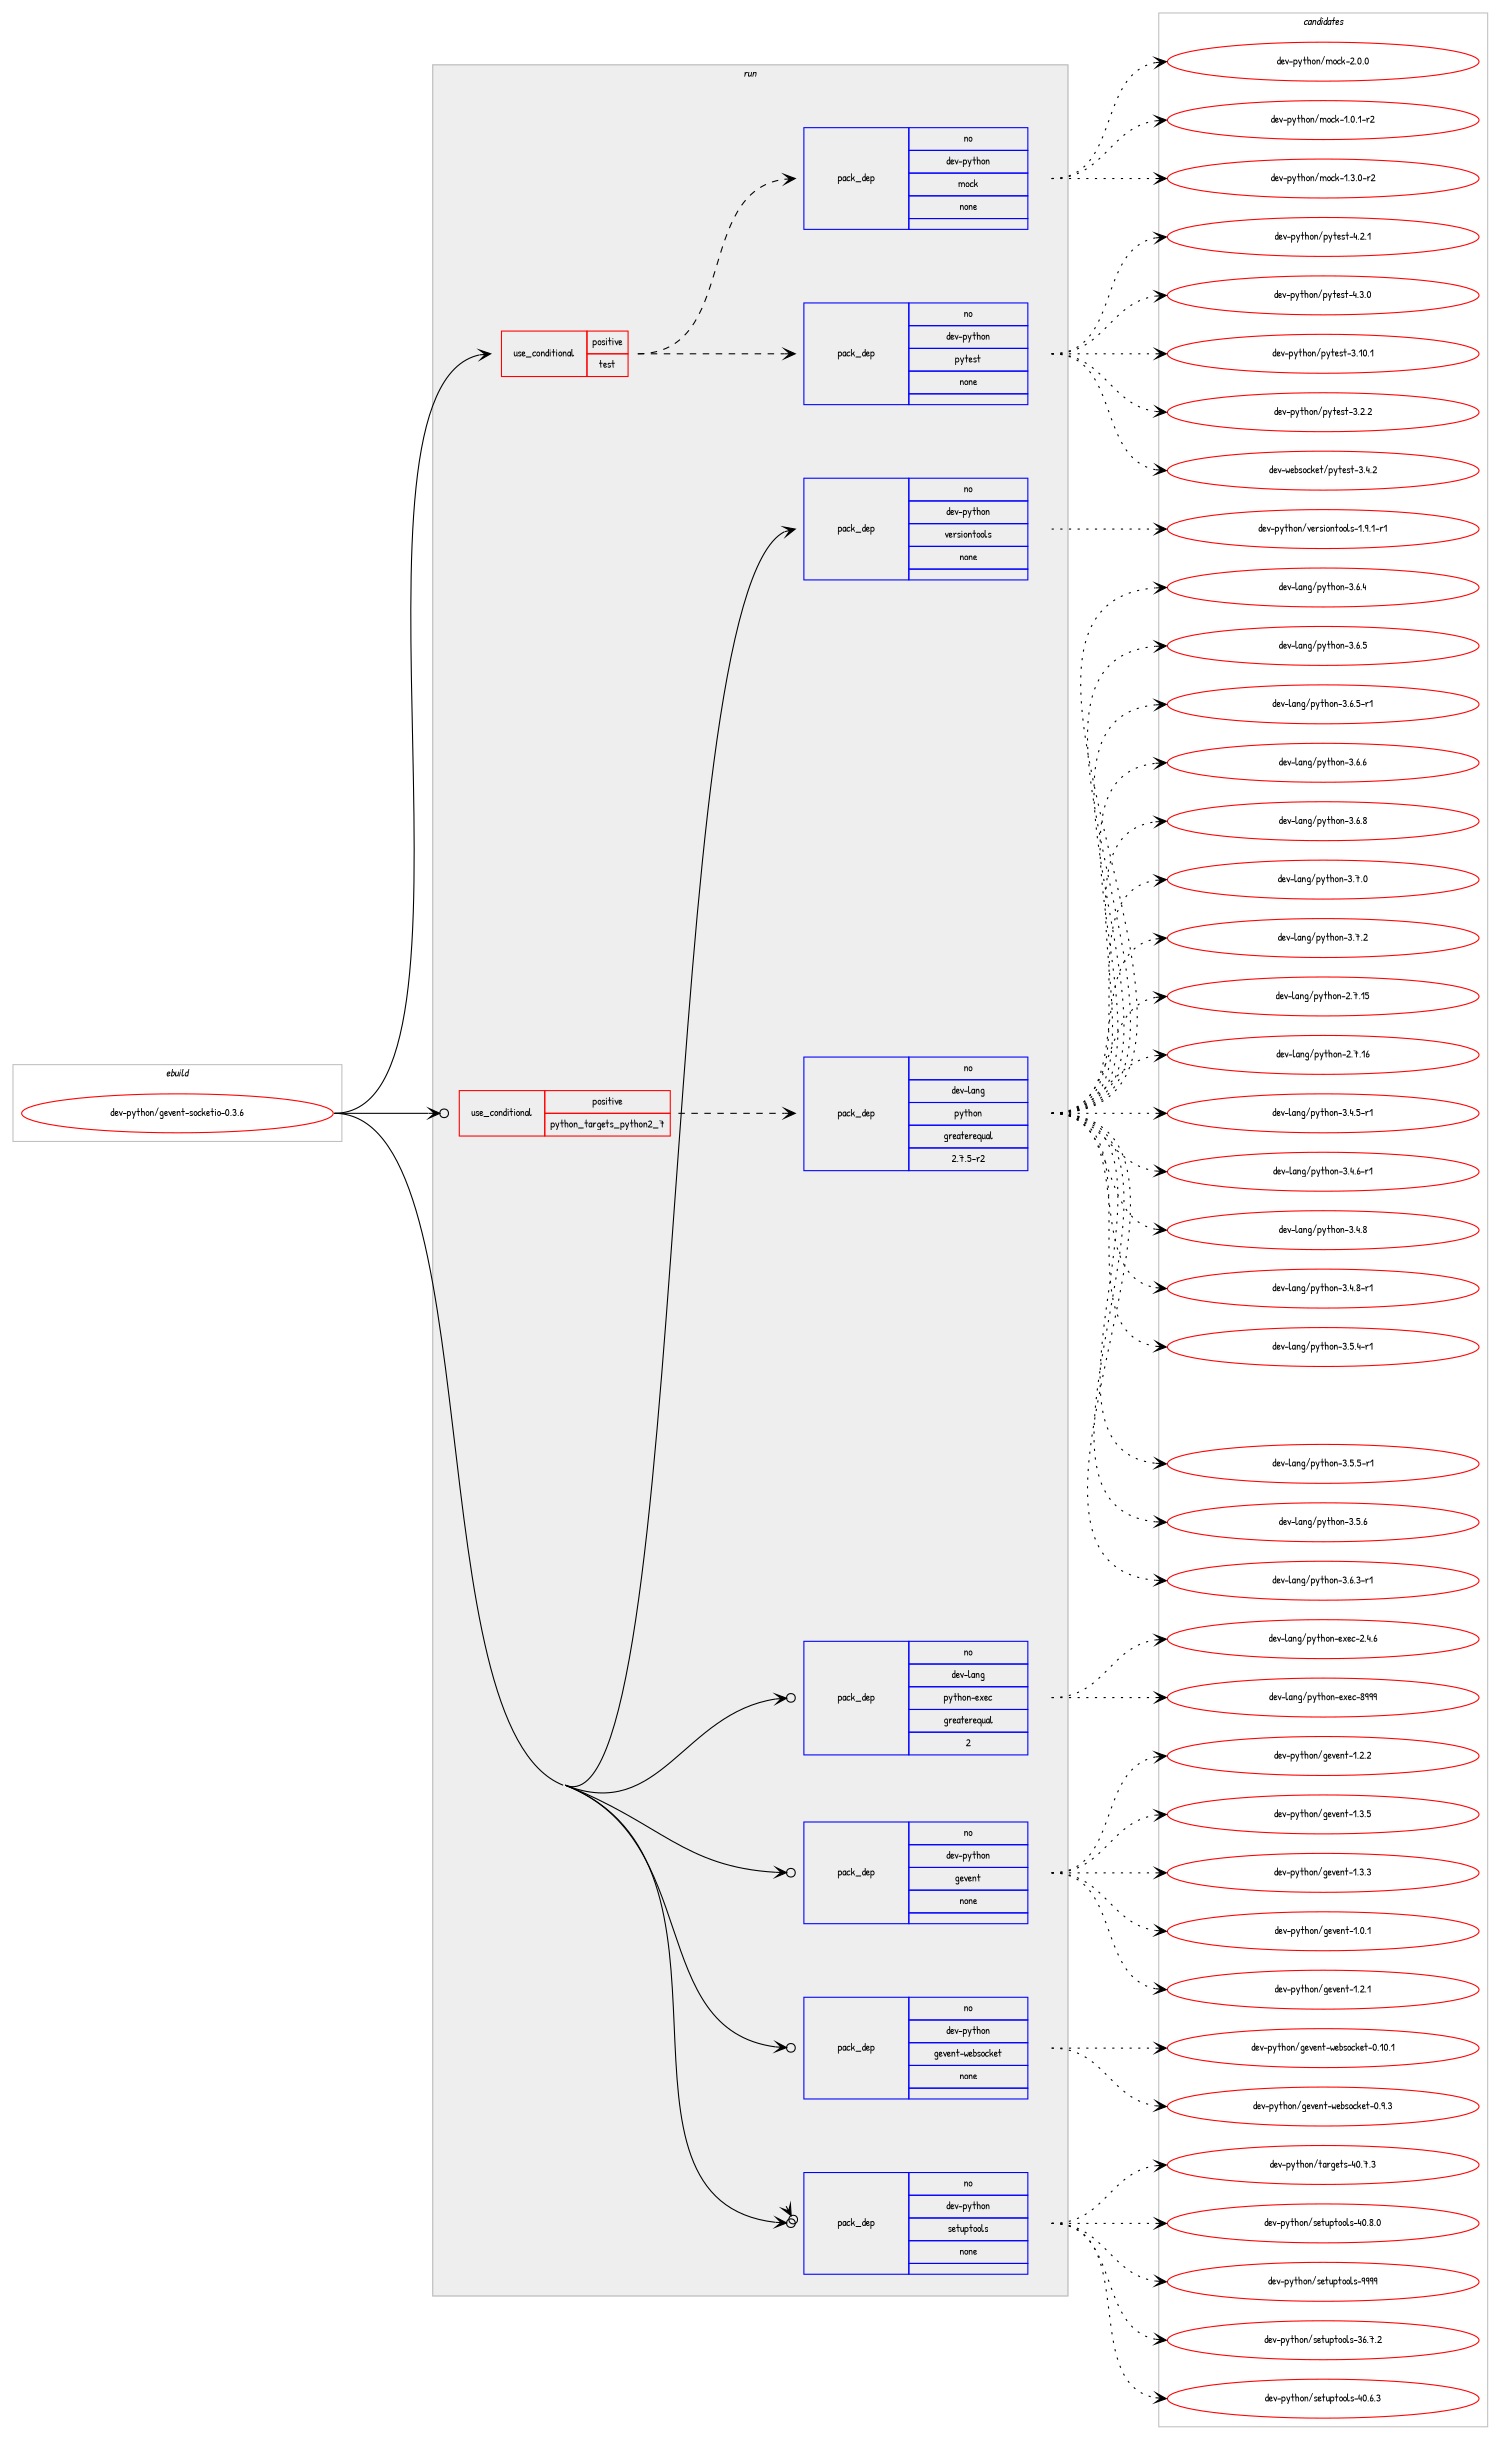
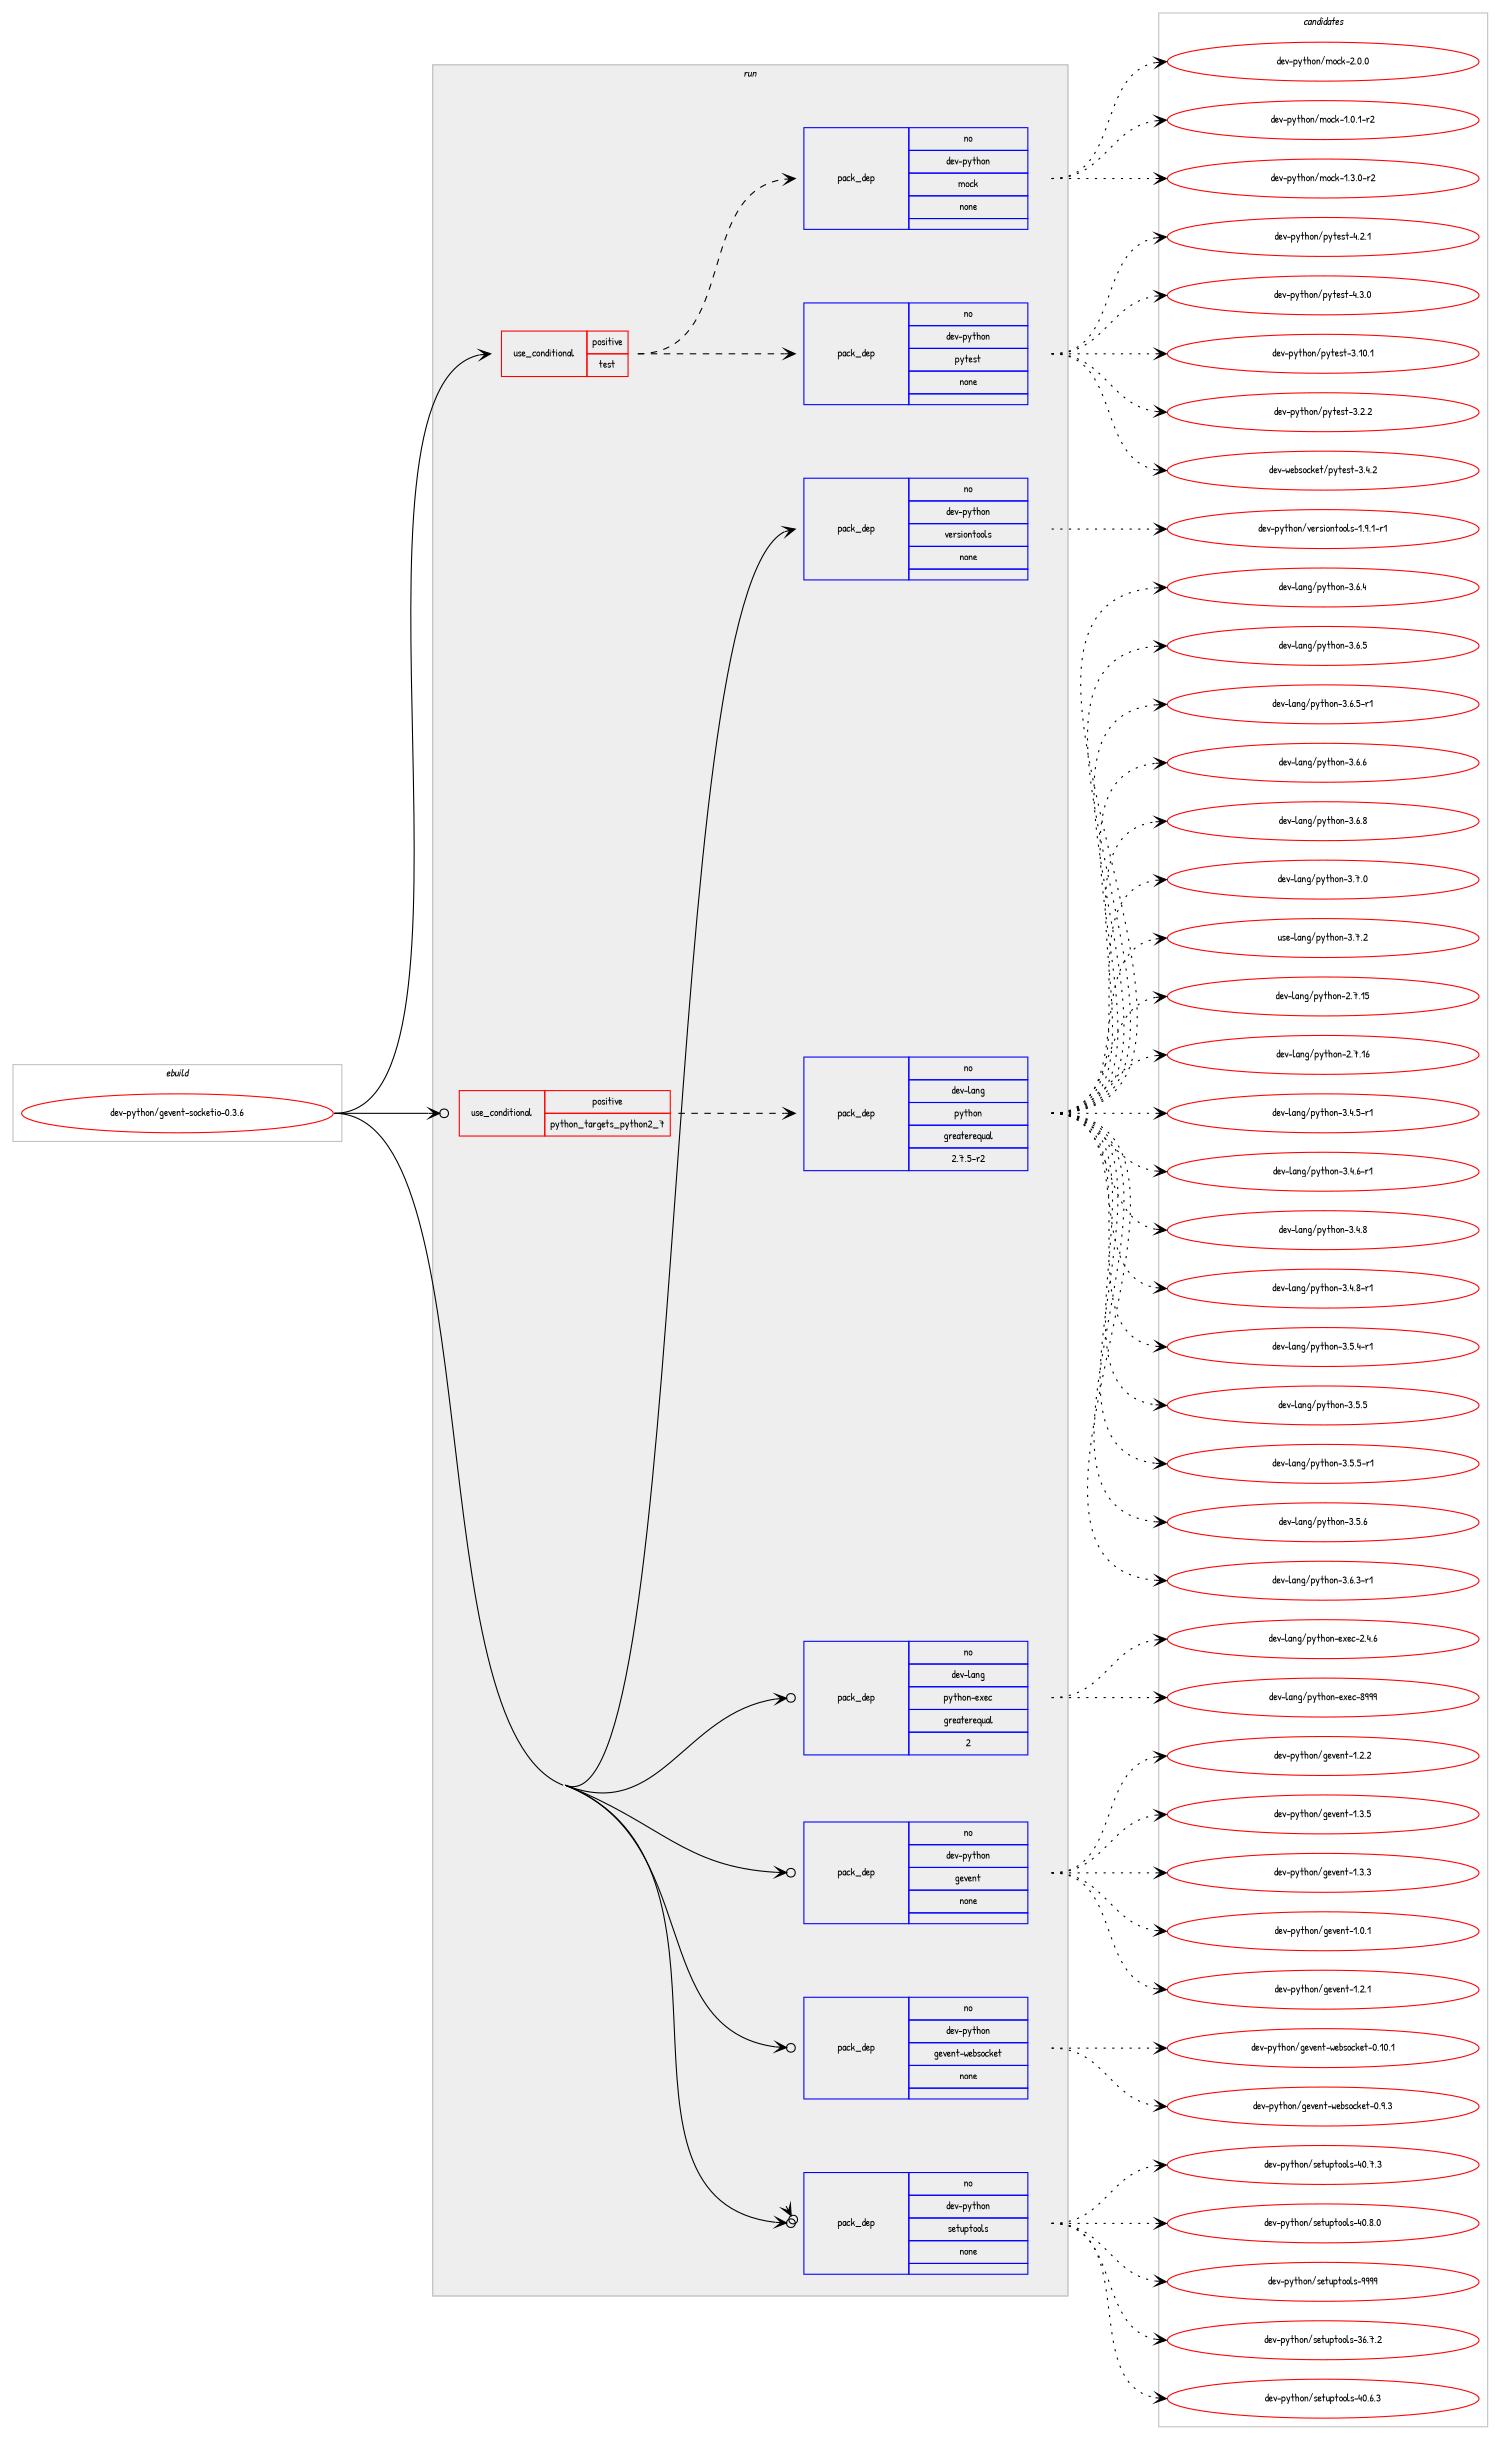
node "dev-lang/python-3.7.2": label "dev-lang/python-3.7.2" -> "use-lang/python-3.7.2"
node "dev-lang/python-3.5.5": added
node "dev-python/targets-40.7.3": label "dev-python/targets-40.7.3" -> "dev-python/setuptools-40.7.3"
